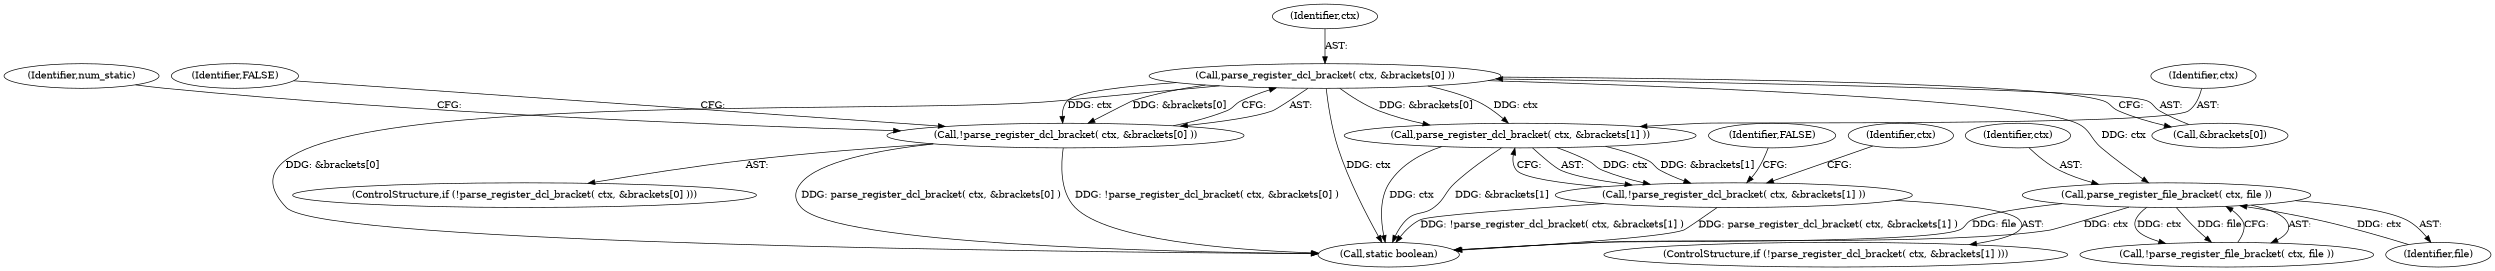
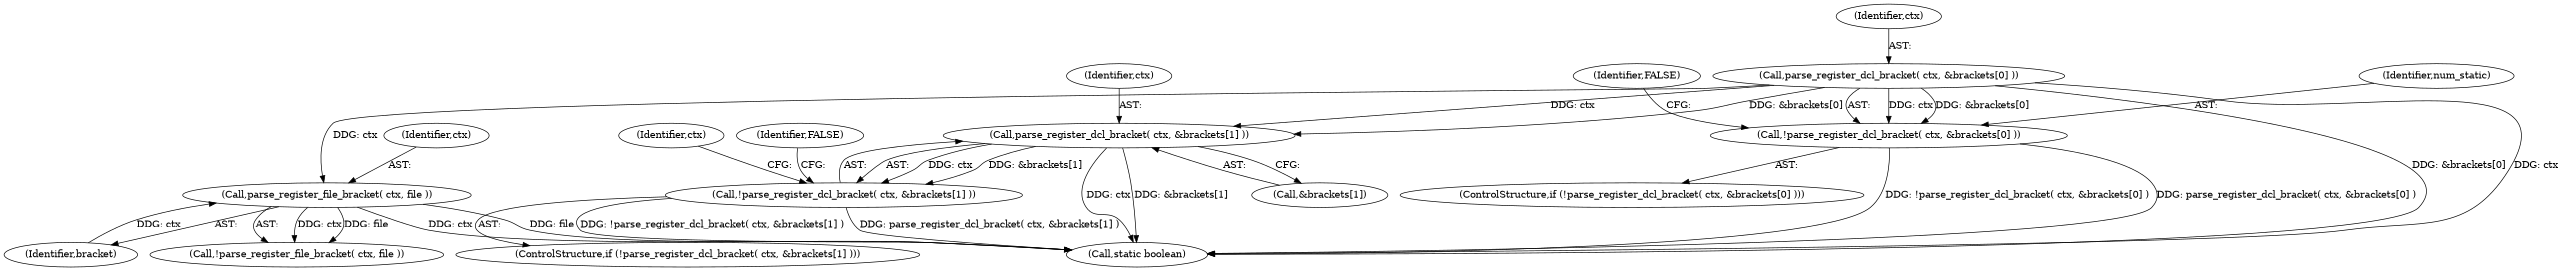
edge "(Identifier,num_static)" -> "(Call,!parse_register_dcl_bracket( ctx, &brackets[0] ))": label "CFG: " -> "AST: "
edge "(Call,!parse_register_dcl_bracket( ctx, &brackets[0] ))" -> "(Call,parse_register_dcl_bracket( ctx, &brackets[0] ))": removed, label "CFG:"
node "(Call,&brackets[0])": removed
edge "(Call,!parse_register_dcl_bracket( ctx, &brackets[1] ))" -> "(Call,parse_register_dcl_bracket( ctx, &brackets[1] ))": label "CFG: " -> "AST: "
node "(Call,&brackets[1])": added
edge "(Call,!parse_register_file_bracket( ctx, file ))" -> "(Call,parse_register_file_bracket( ctx, file ))": removed, label "CFG:"
node "(Identifier,file)": label "(Identifier,file)" -> "(Identifier,bracket)"
